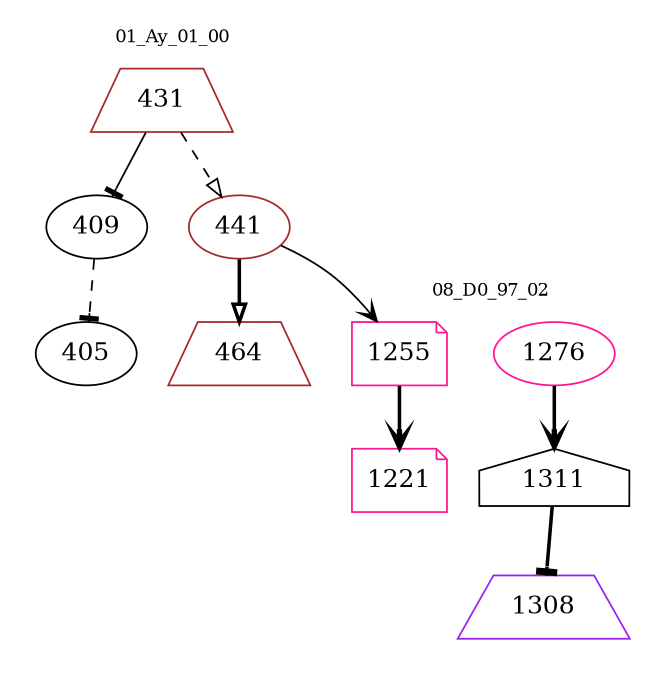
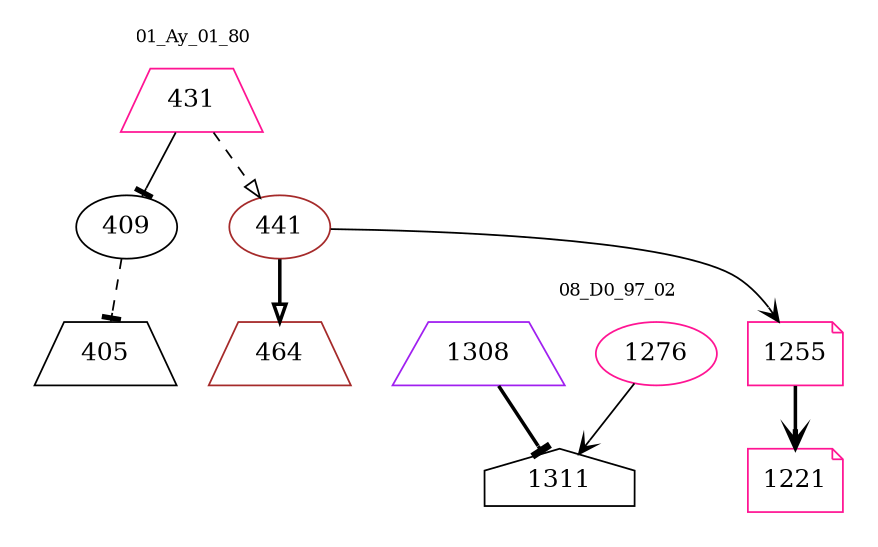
cluster "01_Ay_01_00": label "01_Ay_01_00" -> "01_Ay_01_80"
node "431": color brown -> deeppink
node "405": shape ellipse -> trapezium
edge "1276" -> "1311": style bold -> solid
edge "1311" -> "1308": reversed
